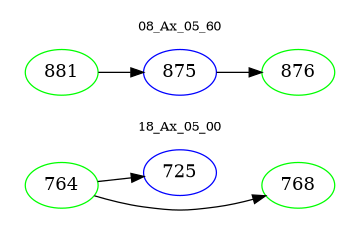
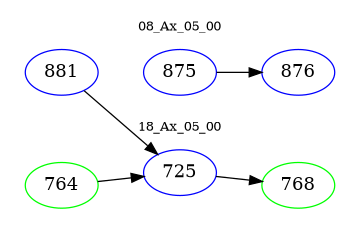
cluster "08_Ax_05_60": label "08_Ax_05_60" -> "08_Ax_05_00"
node "881": color green -> blue
edge "881" -> "875": now "881" -> "725"
node "876": color green -> blue
edge "764" -> "768": now "725" -> "768"
